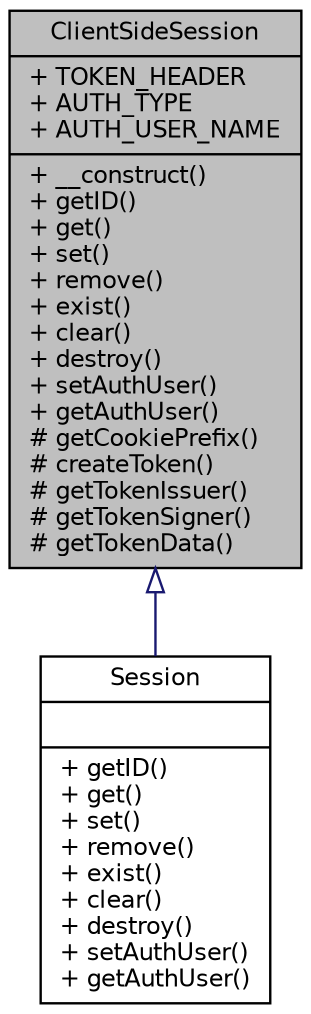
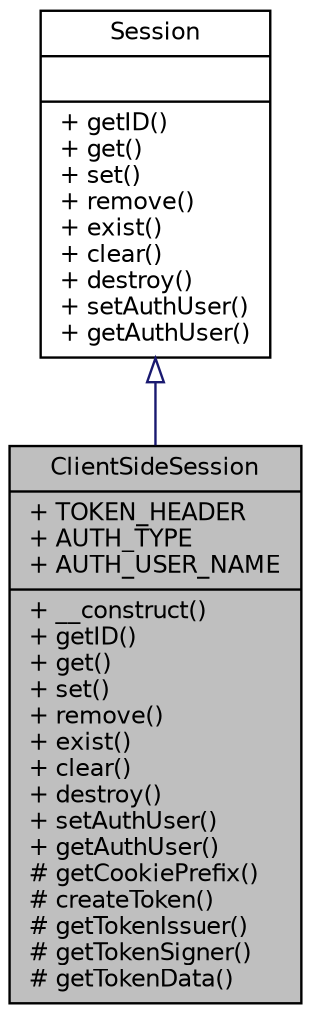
edge "Session" -> "ClientSideSession": reversed
